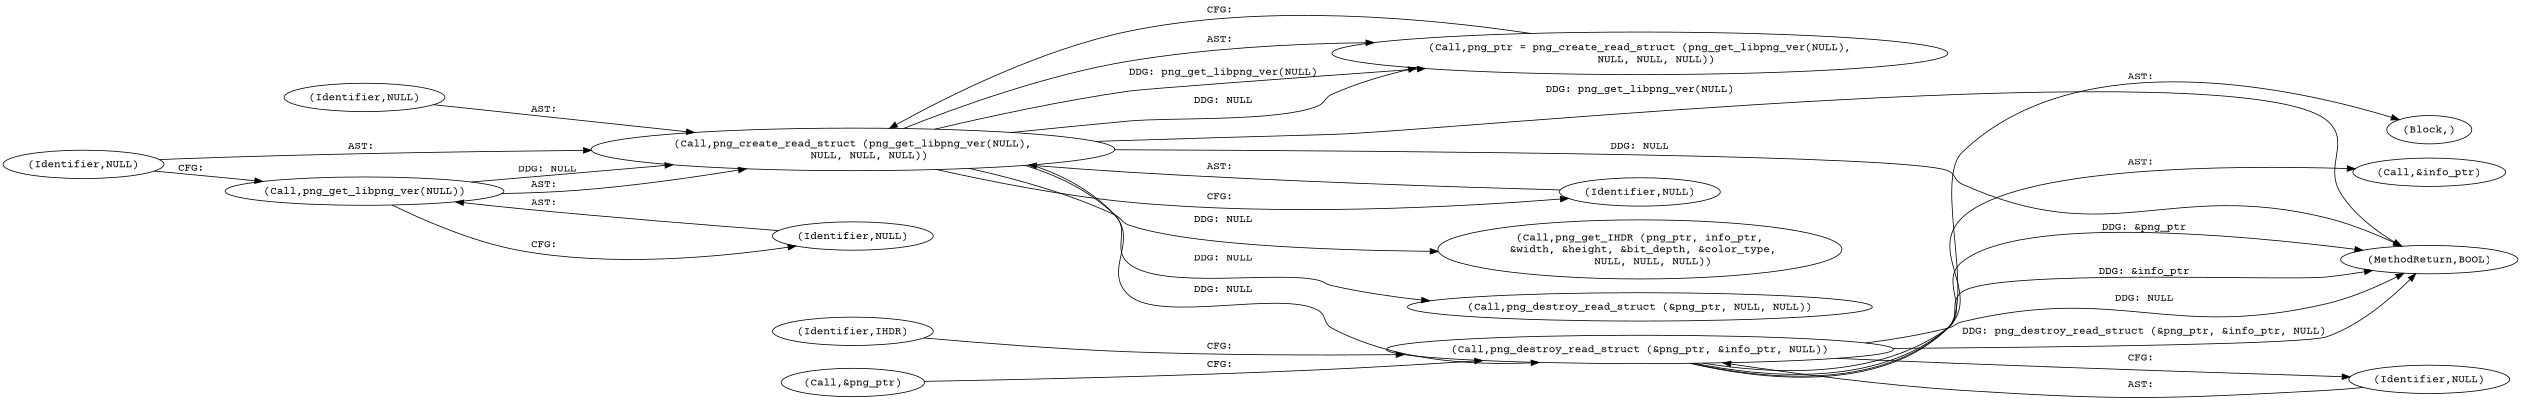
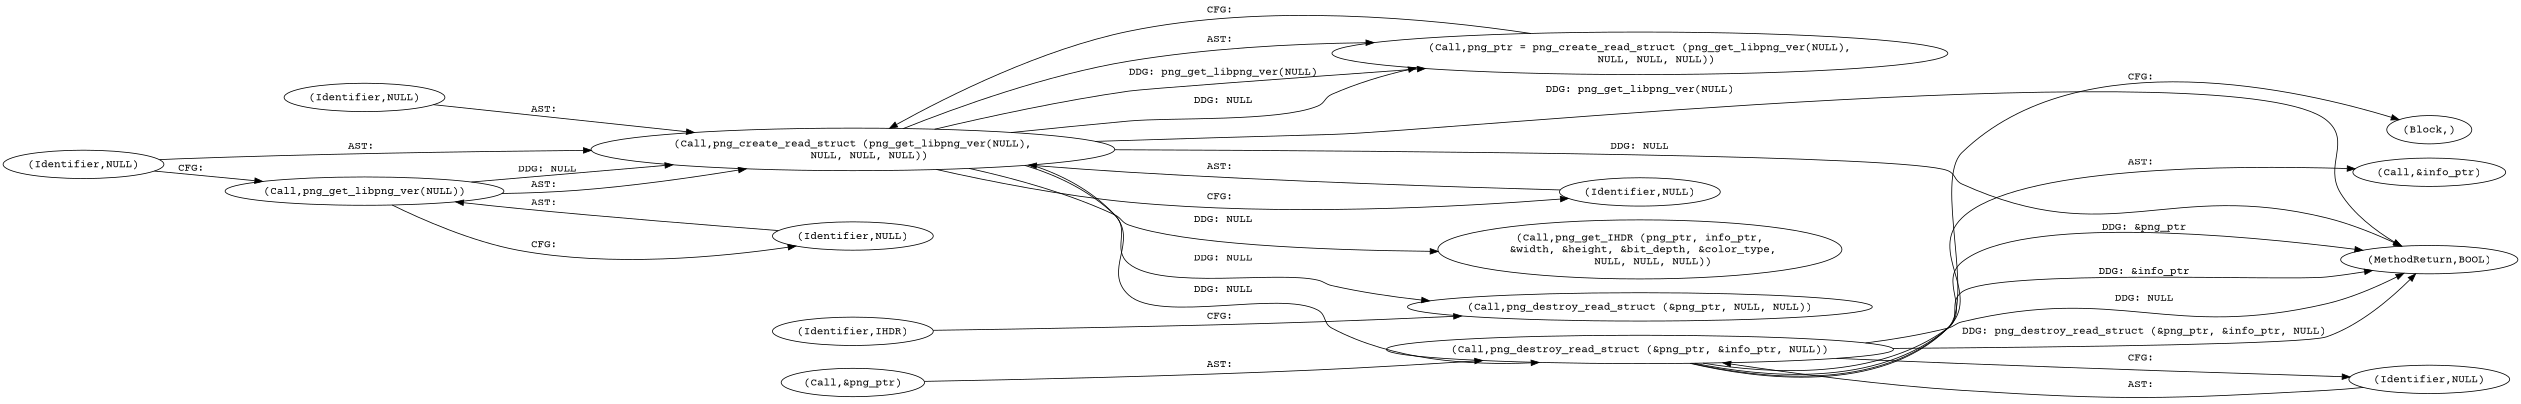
edge "(Call,png_destroy_read_struct (&png_ptr, &info_ptr, NULL))" -> "(Block,)": label "AST: " -> "CFG: "
edge "(Identifier,IHDR)" -> "(Call,png_destroy_read_struct (&png_ptr, &info_ptr, NULL))": now "(Identifier,IHDR)" -> "(Call,png_destroy_read_struct (&png_ptr, NULL, NULL))"
edge "(Call,&png_ptr)" -> "(Call,png_destroy_read_struct (&png_ptr, &info_ptr, NULL))": label "CFG: " -> "AST: "
